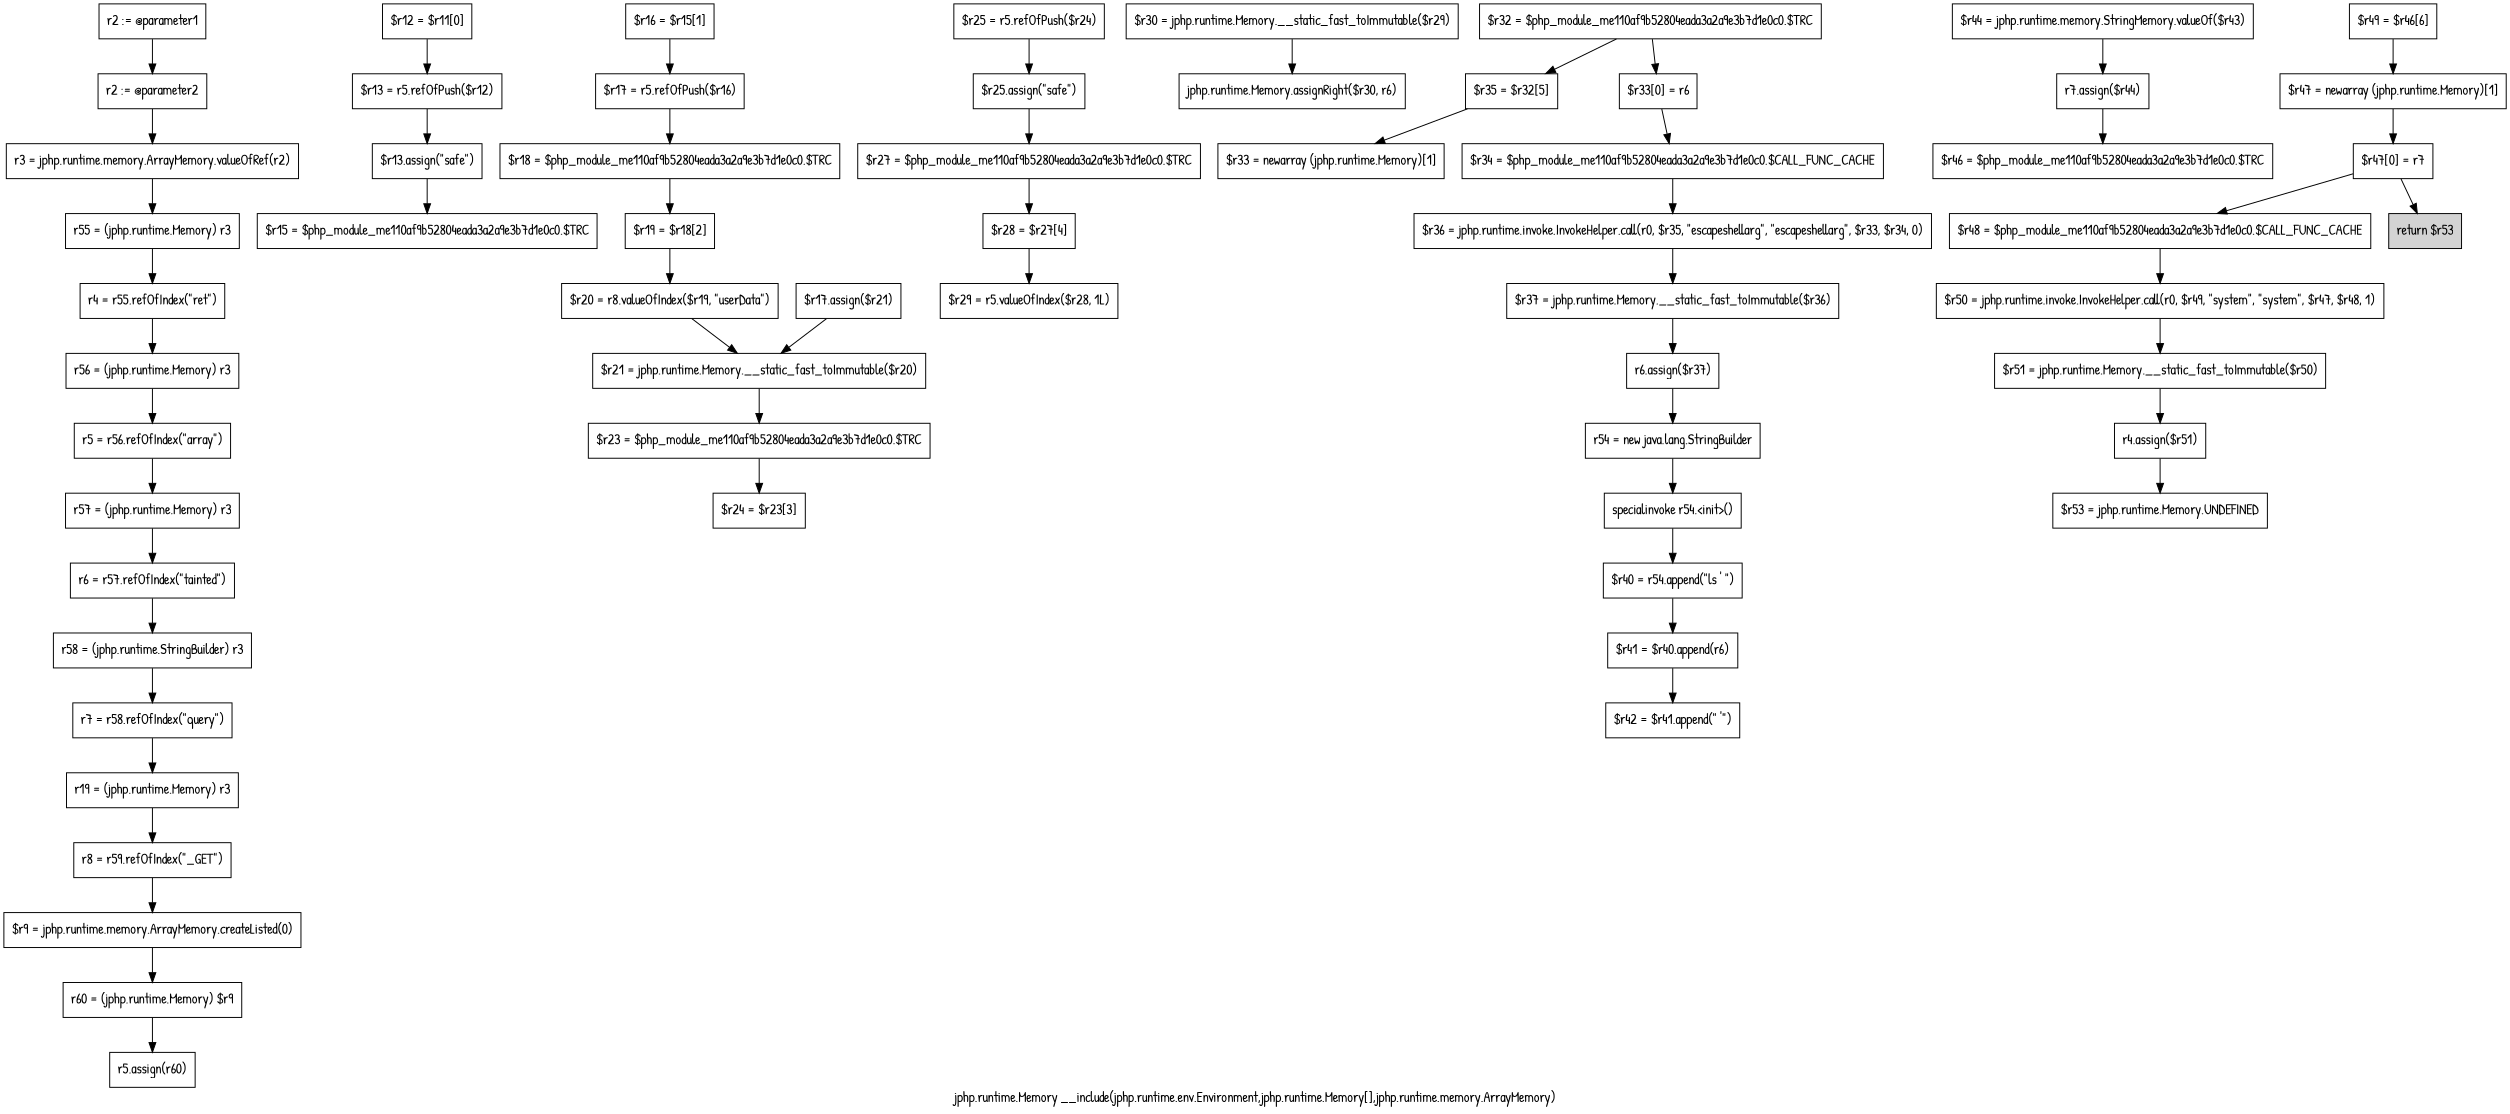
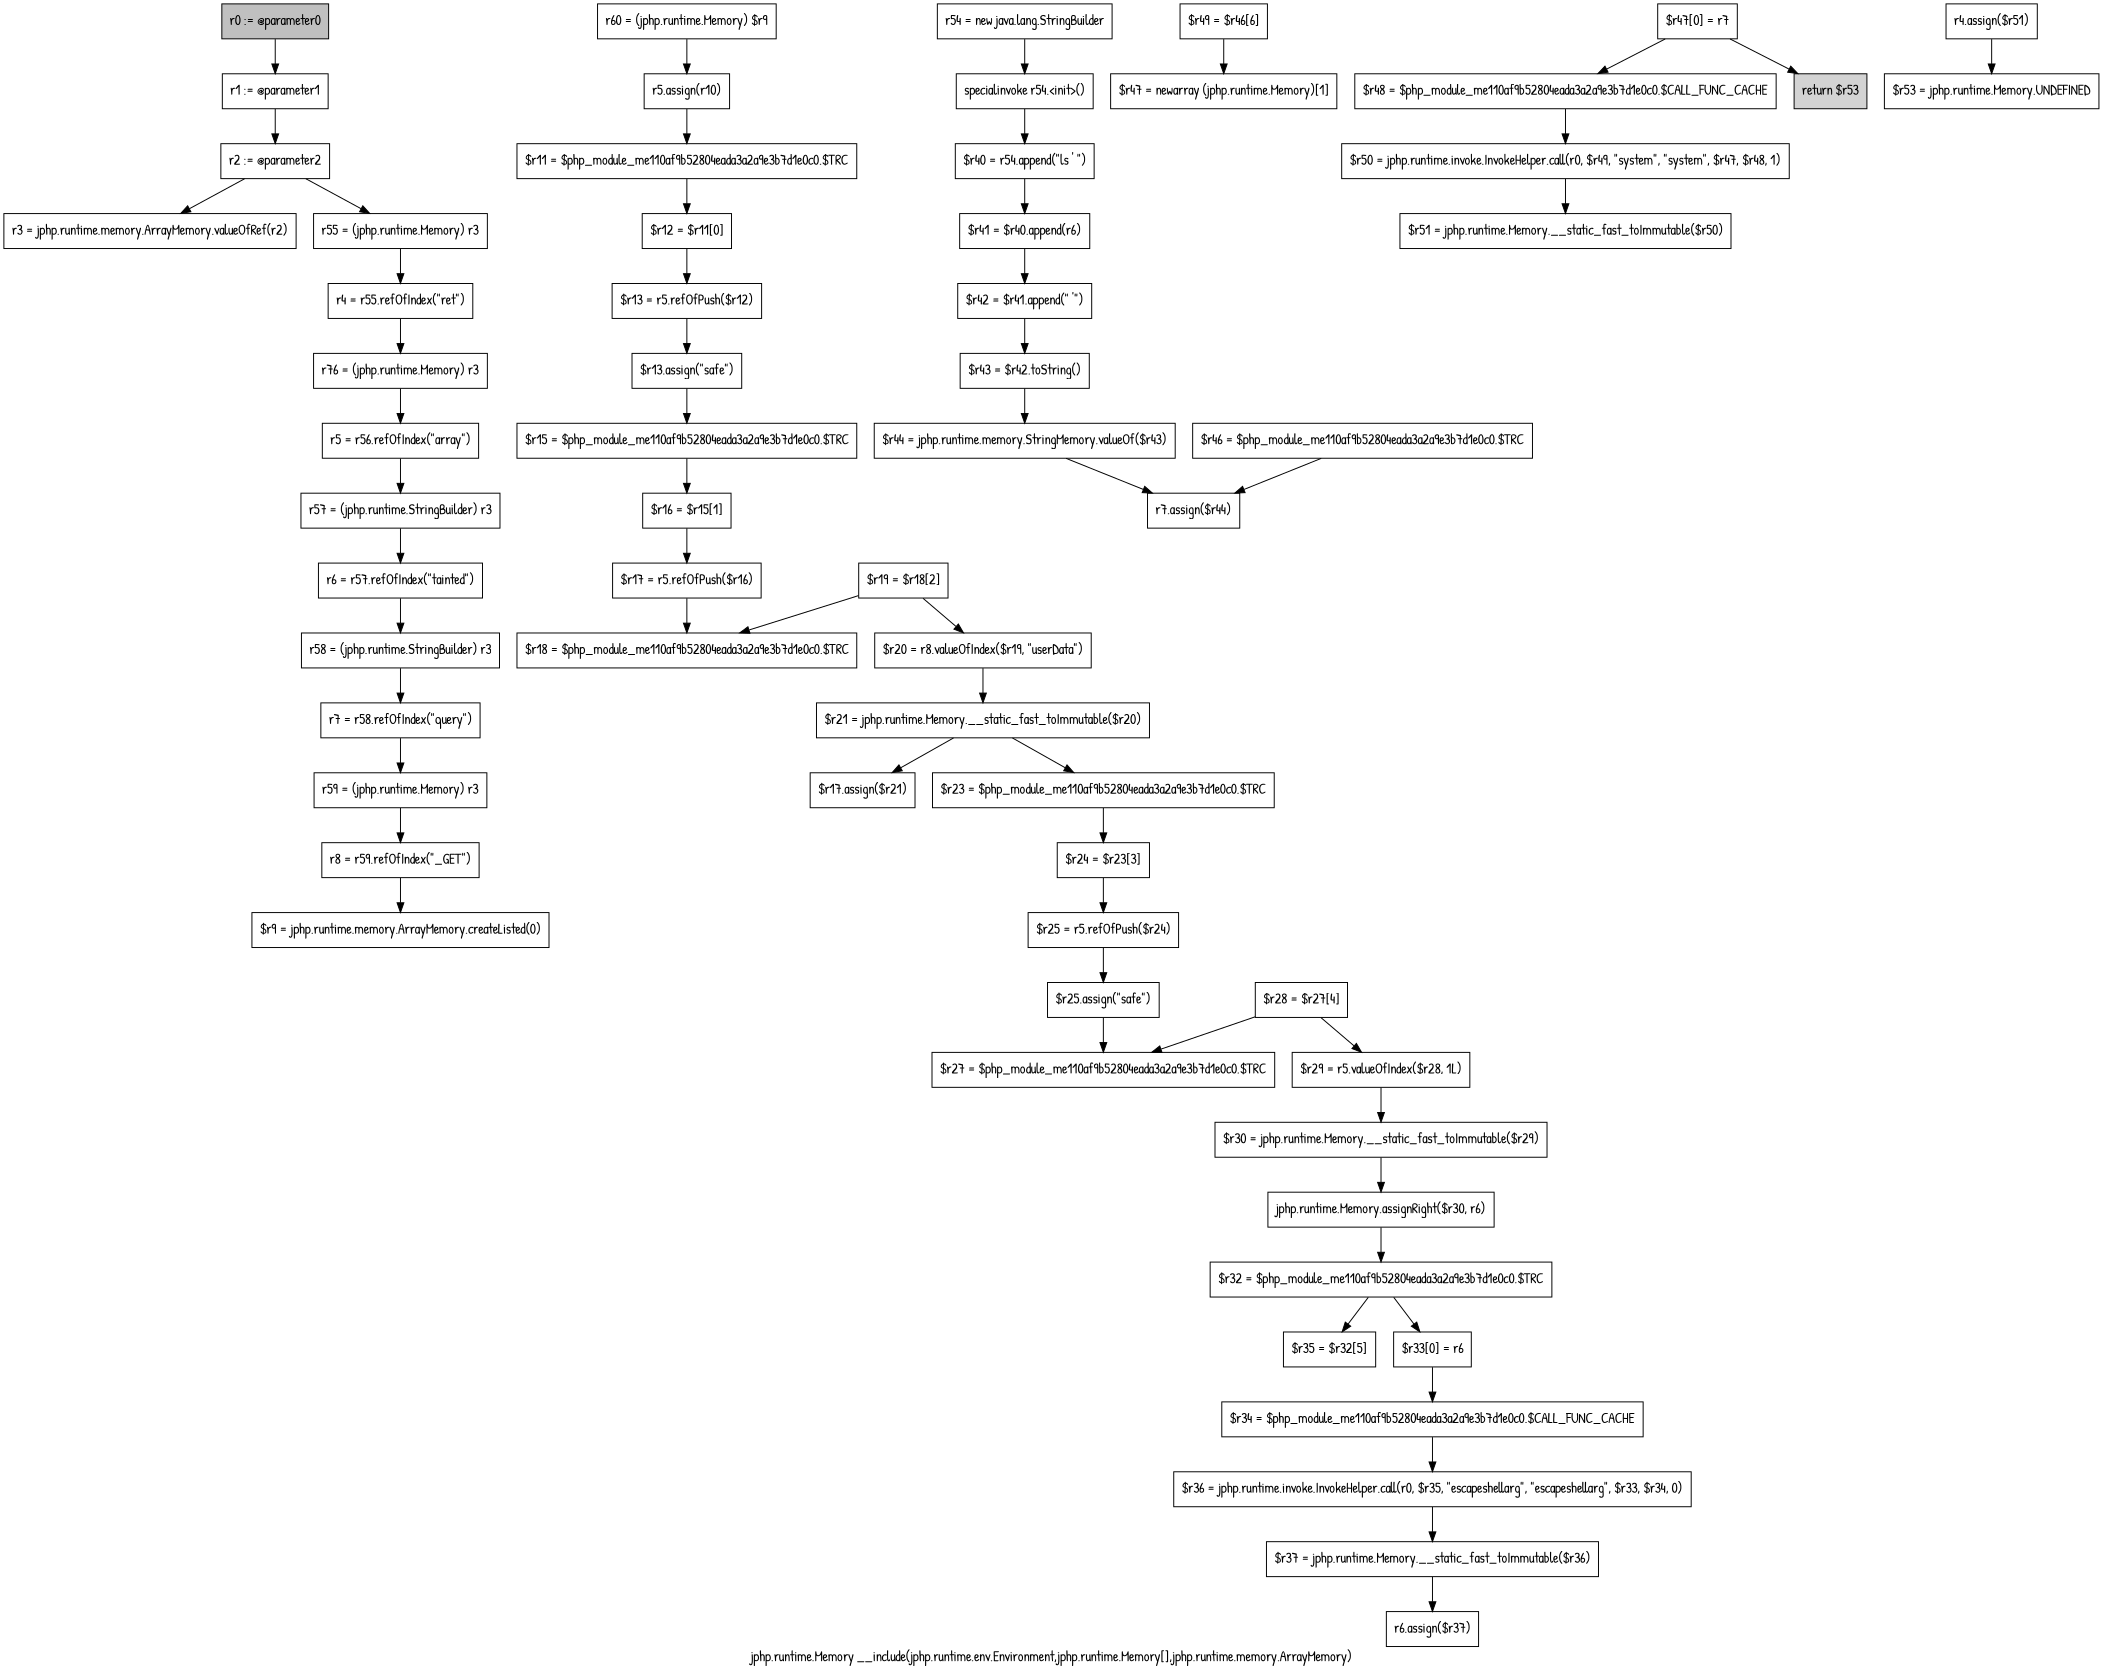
node "r2 := @parameter1": label "r2 := @parameter1" -> "r1 := @parameter1"
node "r0 := @parameter0": added
edge "r7.assign($r44)" -> "$r46 = $php_module_me110af9b52804eada3a2a9e3b7d1e0c0.$TRC": reversed
edge "$r47 = newarray (jphp.runtime.Memory)[1]" -> "$r47[0] = r7": removed
node "$r11 = $php_module_me110af9b52804eada3a2a9e3b7d1e0c0.$TRC": added
node "$r33 = newarray (jphp.runtime.Memory)[1]": removed
edge "r3 = jphp.runtime.memory.ArrayMemory.valueOfRef(r2)" -> "r55 = (jphp.runtime.Memory) r3": now "r2 := @parameter2" -> "r55 = (jphp.runtime.Memory) r3"
edge "$r18 = $php_module_me110af9b52804eada3a2a9e3b7d1e0c0.$TRC" -> "$r19 = $r18[2]": reversed
edge "$r27 = $php_module_me110af9b52804eada3a2a9e3b7d1e0c0.$TRC" -> "$r28 = $r27[4]": reversed
edge "$r17.assign($r21)" -> "$r21 = jphp.runtime.Memory.__static_fast_toImmutable($r20)": reversed
node "r56 = (jphp.runtime.Memory) r3": label "r56 = (jphp.runtime.Memory) r3" -> "r76 = (jphp.runtime.Memory) r3"
node "$r43 = $r42.toString()": added
edge "r6.assign($r37)" -> "r54 = new java.lang.StringBuilder": removed
edge "$r51 = jphp.runtime.Memory.__static_fast_toImmutable($r50)" -> "r4.assign($r51)": removed
edge "$r15 = $php_module_me110af9b52804eada3a2a9e3b7d1e0c0.$TRC" -> "$r16 = $r15[1]": added
node "r57 = (jphp.runtime.Memory) r3": label "r57 = (jphp.runtime.Memory) r3" -> "r57 = (jphp.runtime.StringBuilder) r3"
node "r19 = (jphp.runtime.Memory) r3": label "r19 = (jphp.runtime.Memory) r3" -> "r59 = (jphp.runtime.Memory) r3"
edge "$r24 = $r23[3]" -> "$r25 = r5.refOfPush($r24)": added
edge "$r9 = jphp.runtime.memory.ArrayMemory.createListed(0)" -> "r60 = (jphp.runtime.Memory) $r9": removed
node "r5.assign(r60)": label "r5.assign(r60)" -> "r5.assign(r10)"
edge "$r29 = r5.valueOfIndex($r28, 1L)" -> "$r30 = jphp.runtime.Memory.__static_fast_toImmutable($r29)": added
edge "jphp.runtime.Memory.assignRight($r30, r6)" -> "$r32 = $php_module_me110af9b52804eada3a2a9e3b7d1e0c0.$TRC": added
